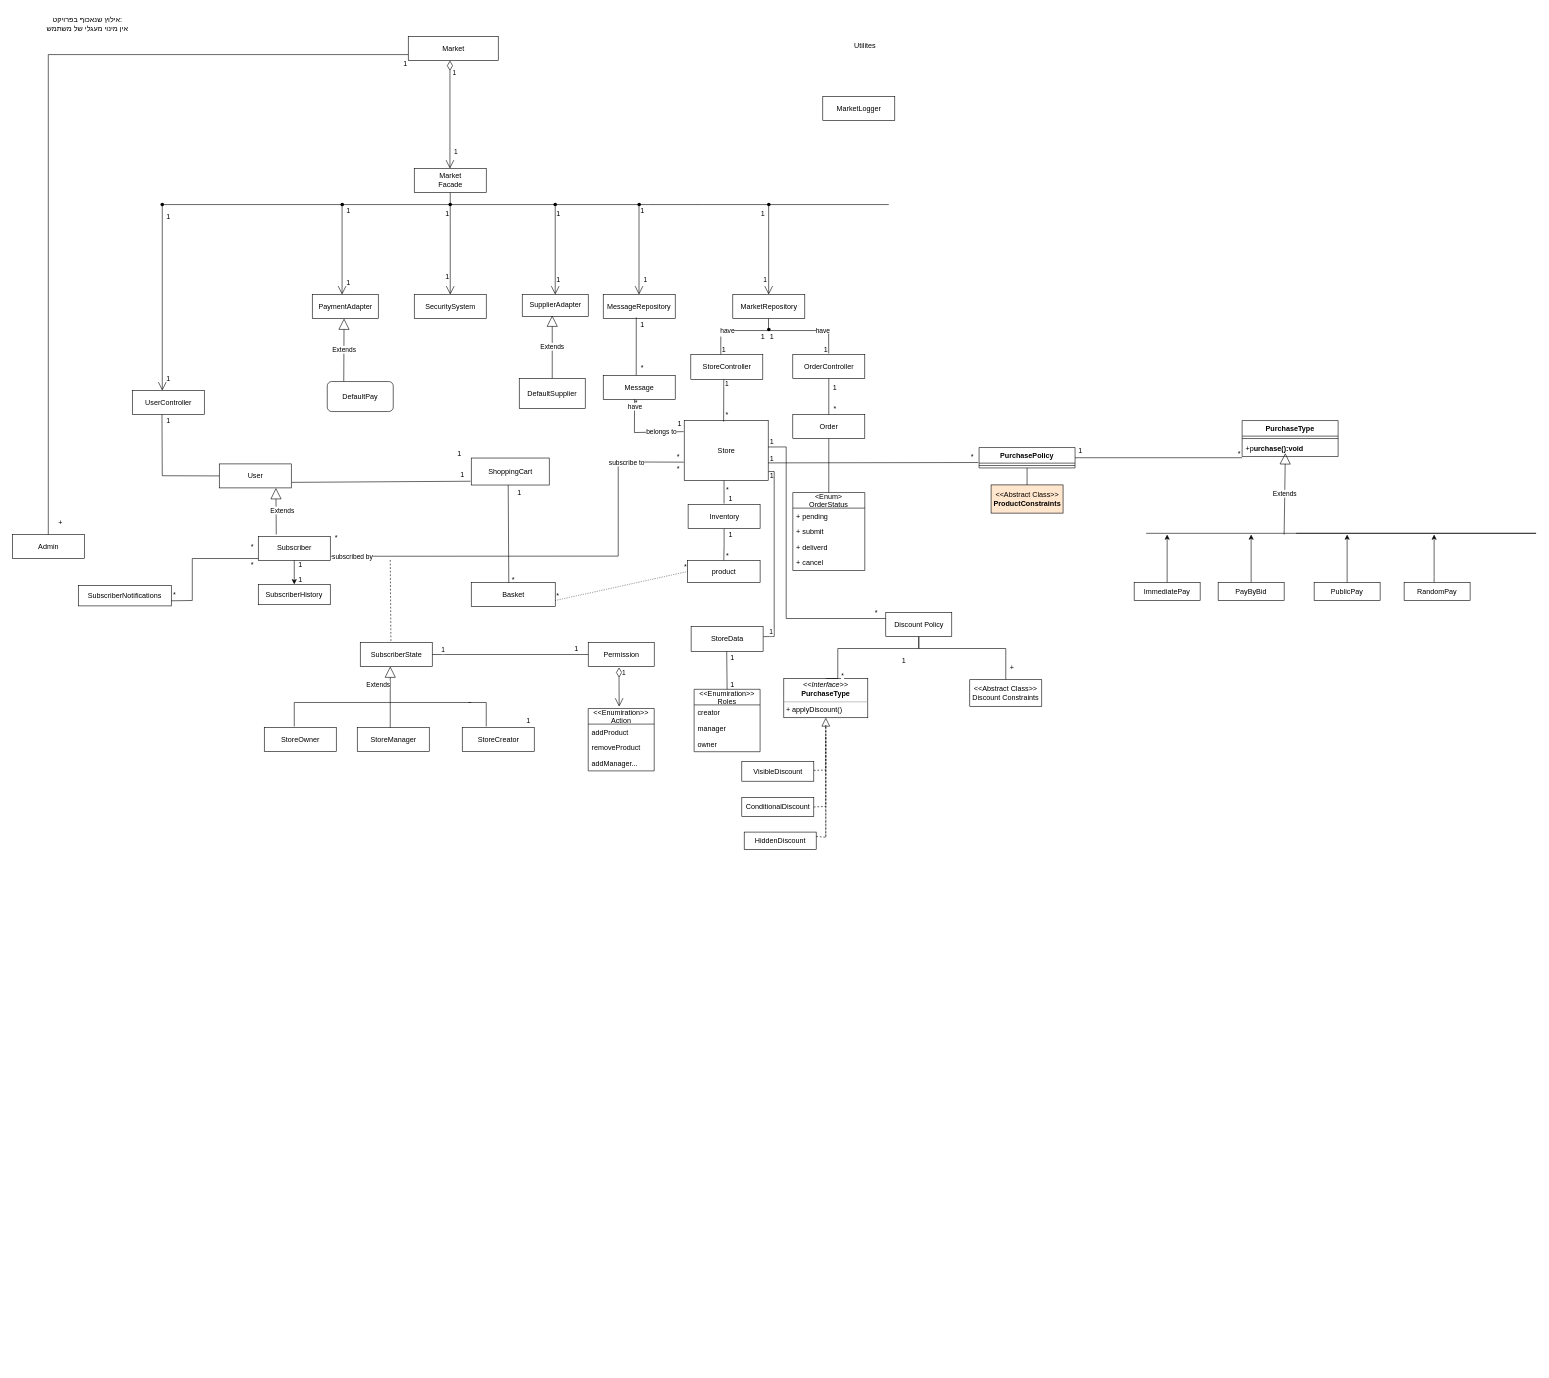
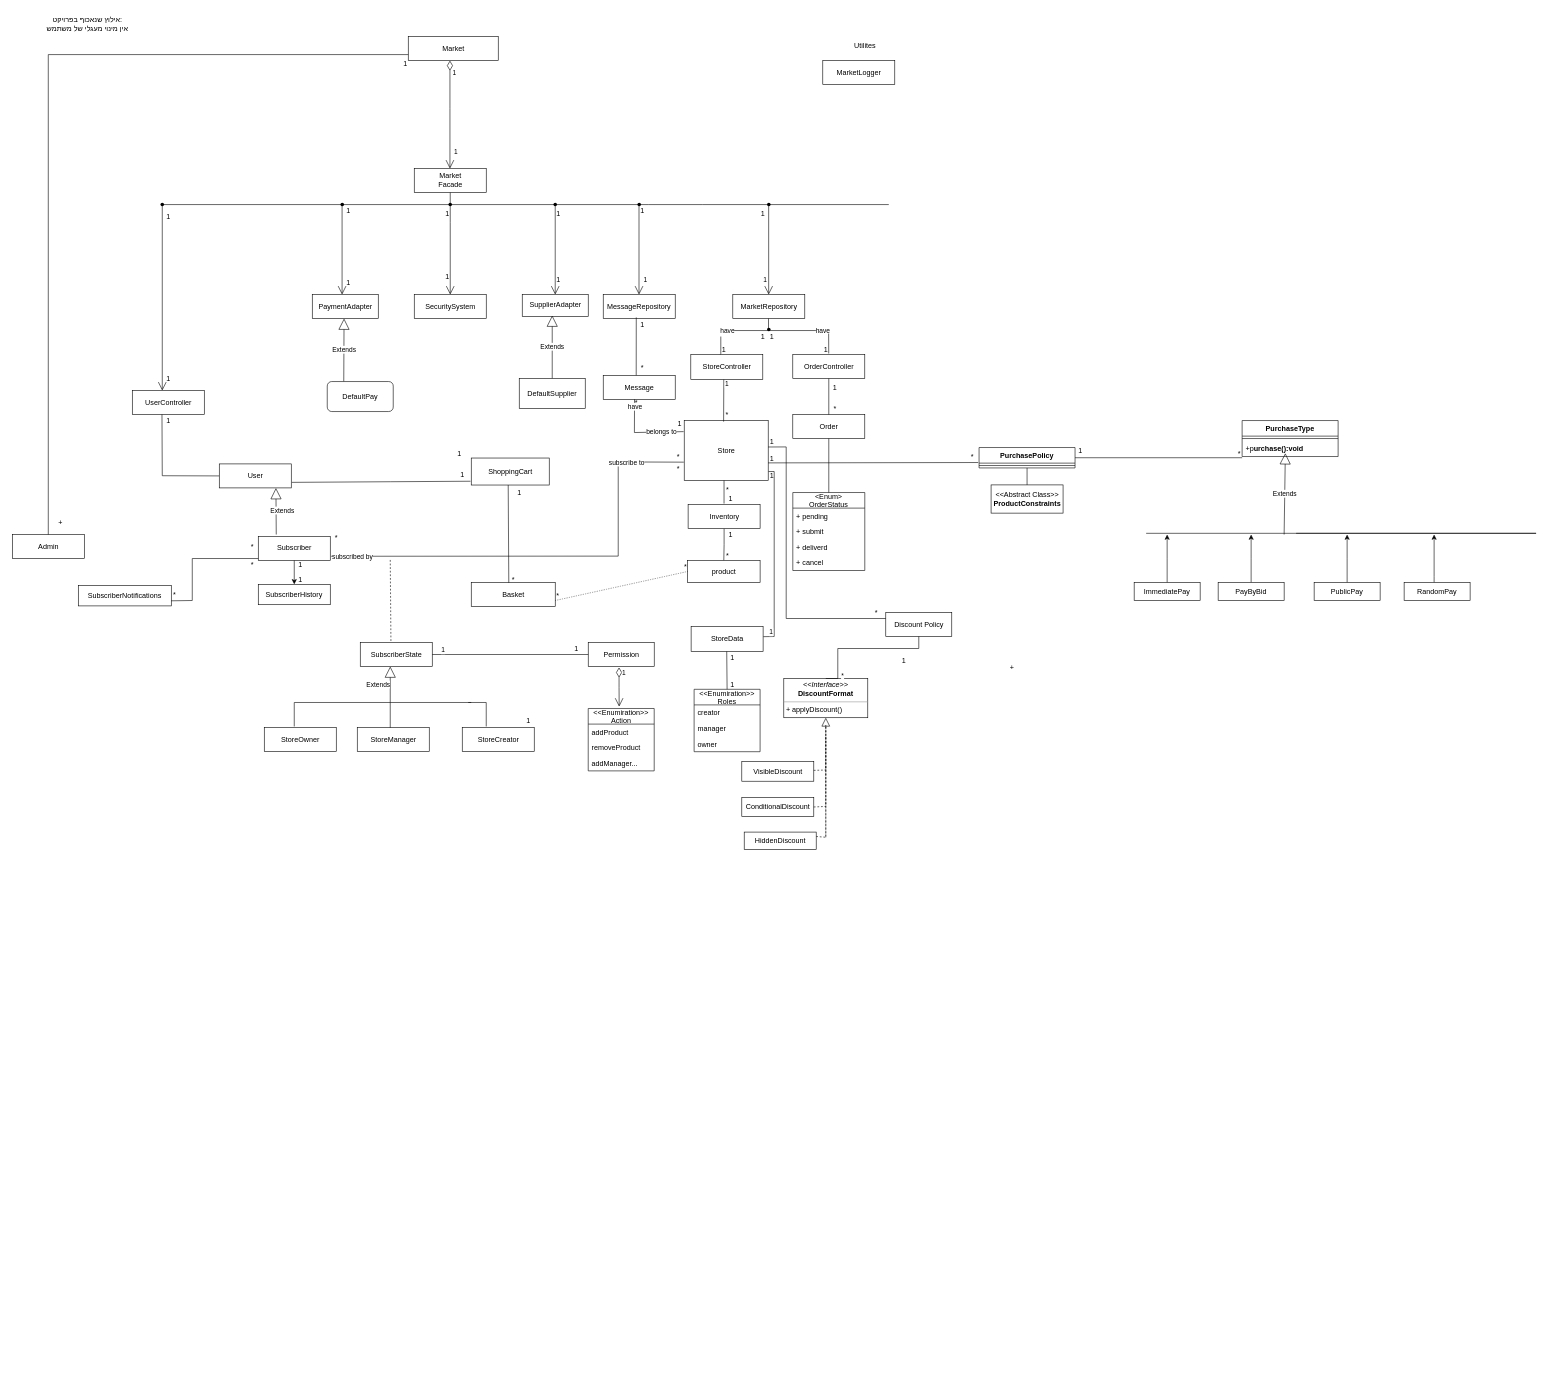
node "MarketLogger": moved (859, 108) -> (859, 72)
node "<<Abstract Class>>ProductConstraints": fillcolor #ffe6cc -> #ffffff
edge "Discount Policy" -- "<<Abstract Class>> Discount Constraints": removed
node "<<Interface>> PurchaseType + applyDiscount()": label "<<Interface>> PurchaseType + applyDiscount()" -> "<<Interface>> DiscountFormat + applyDiscount()"
node "<<Abstract Class>> Discount Constraints": removed
